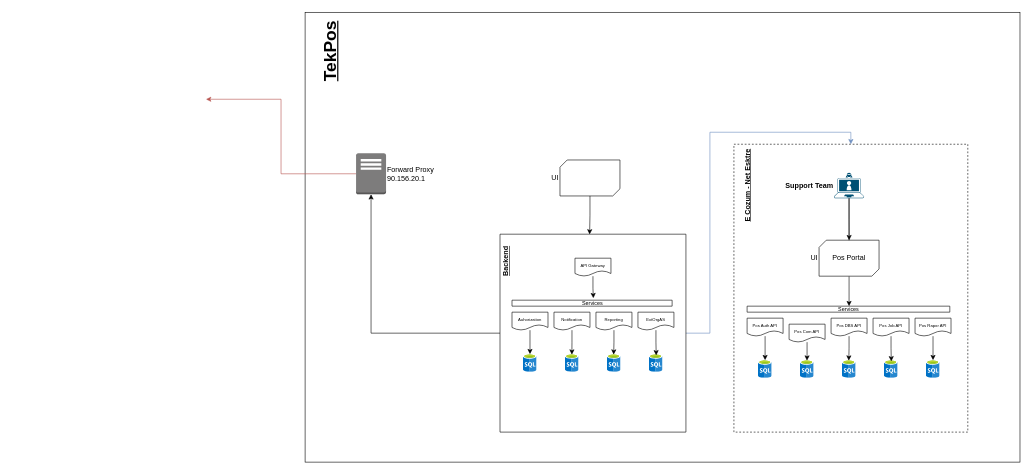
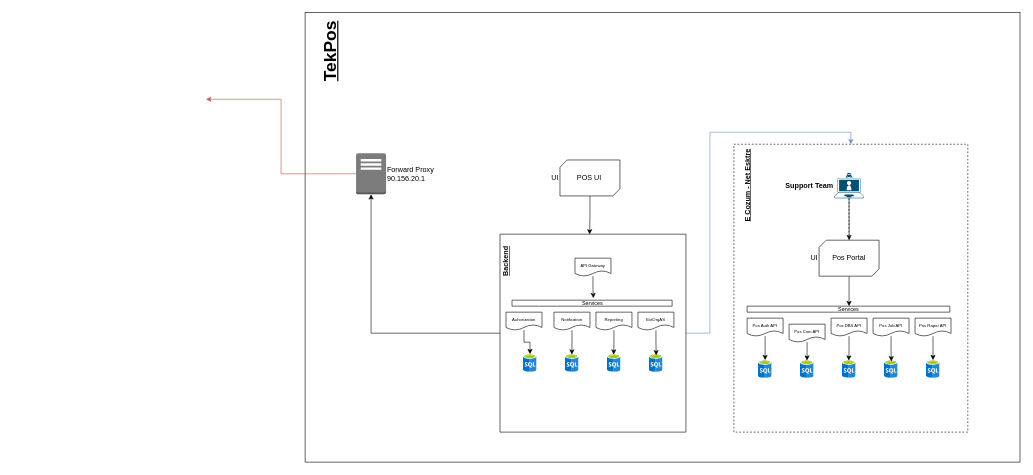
node "POS UI": added
edge "Support Team" -> "Pos Portal": style solid -> dashed
node "Auhorization": moved (530, 321) -> (524, 321)
